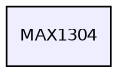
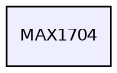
node "MAX1304": label "MAX1304" -> "MAX1704"
